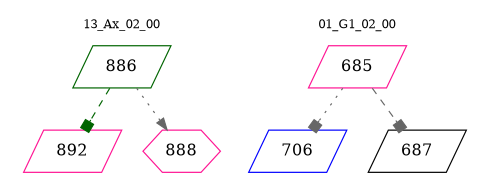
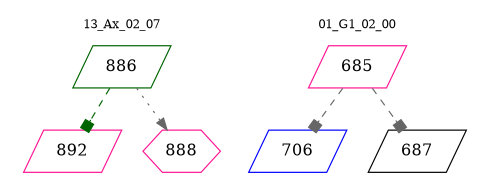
cluster "13_Ax_02_00": label "13_Ax_02_00" -> "13_Ax_02_07"
edge "685" -> "706": style dotted -> dashed
